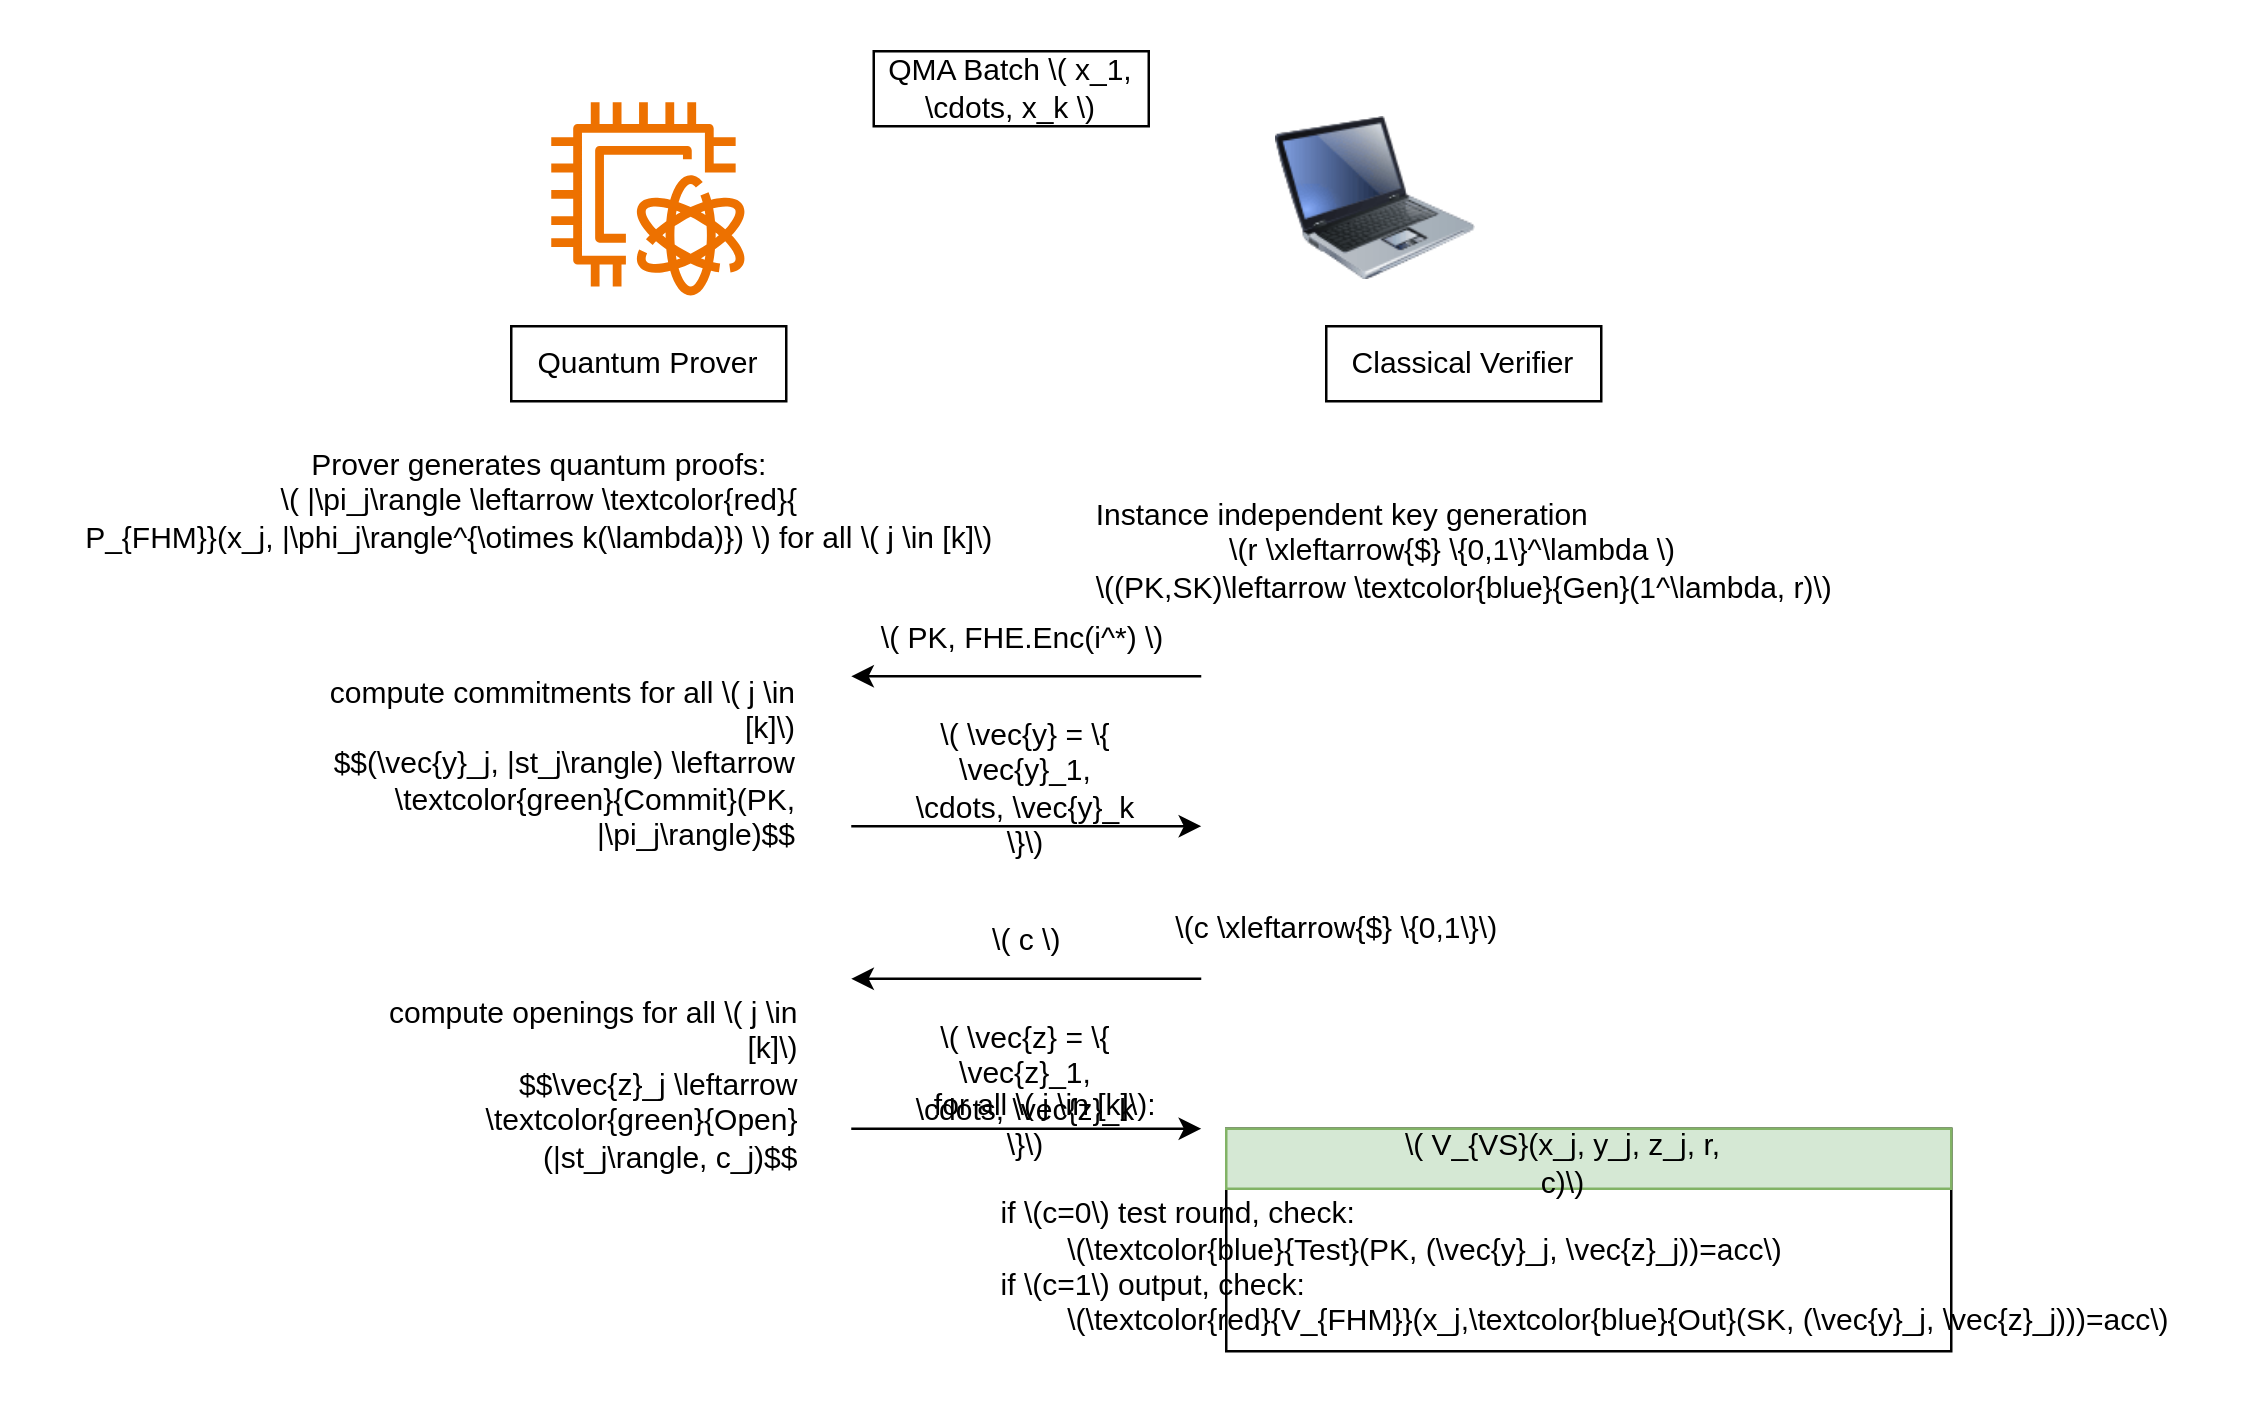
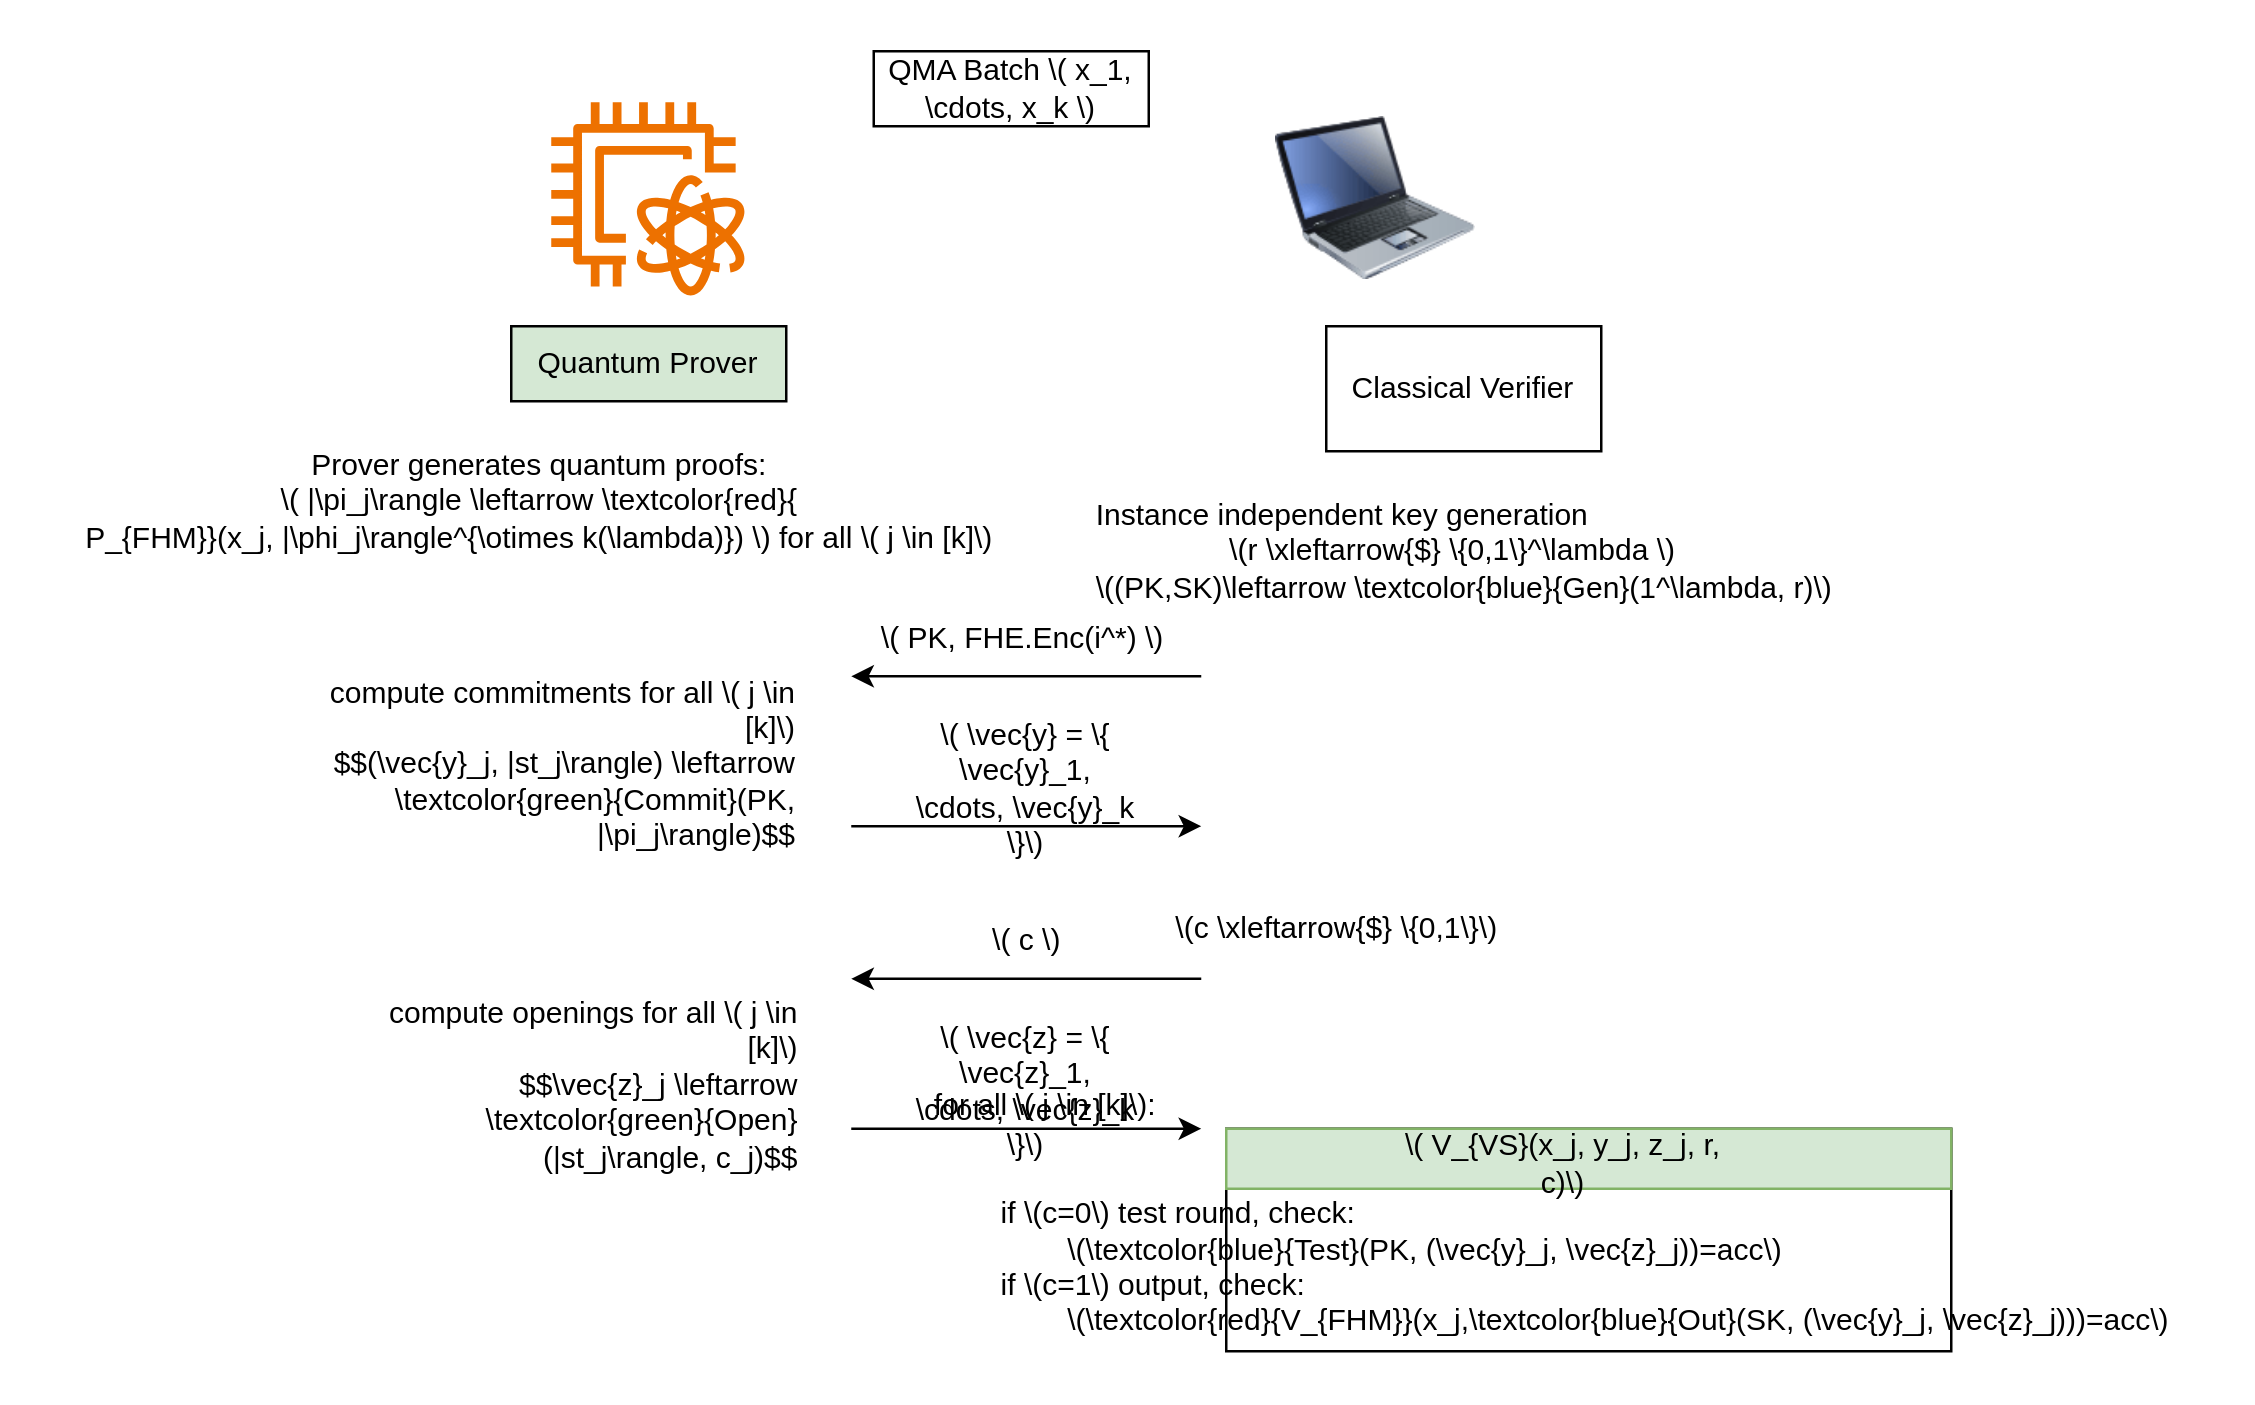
node "Quantum Prover": fillcolor #ffffff -> #d5e8d4
node "Classical Verifier": size 275x75 -> 275x125
